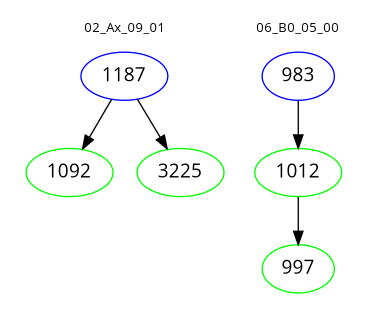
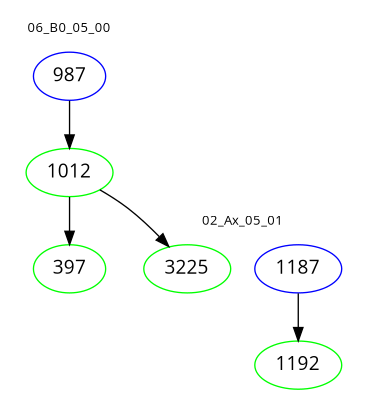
cluster "02_Ax_09_01": label "02_Ax_09_01" -> "02_Ax_05_01"
node "983": label "983" -> "987"
edge "1187" -> "3225": now "1012" -> "3225"
node "1092": label "1092" -> "1192"
node "997": label "997" -> "397"
